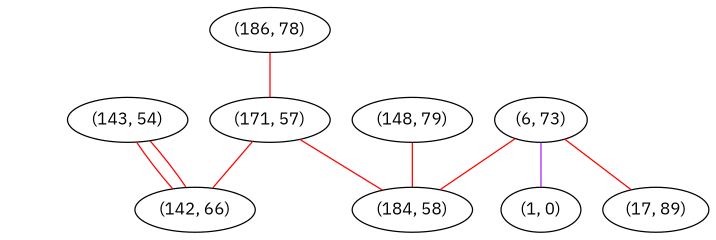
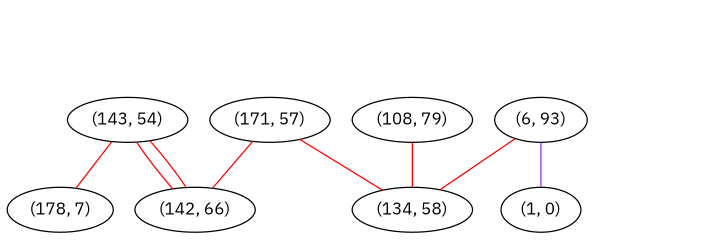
node "(186, 78)": removed
node "(148, 79)": label "(148, 79)" -> "(108, 79)"
node "(6, 73)": label "(6, 73)" -> "(6, 93)"
node "(178, 7)": added
node "(184, 58)": label "(184, 58)" -> "(134, 58)"
node "(17, 89)": removed
